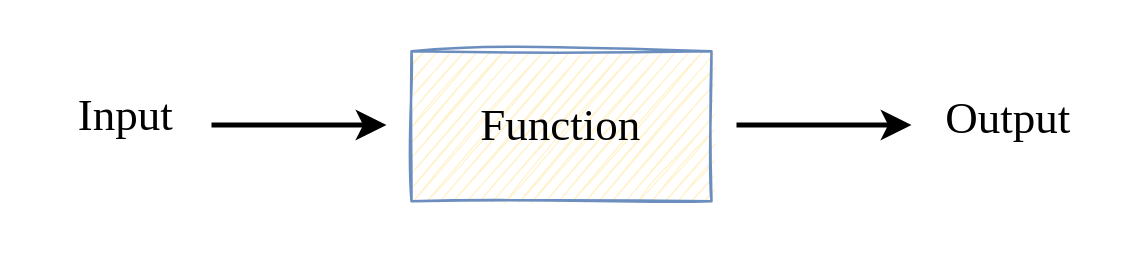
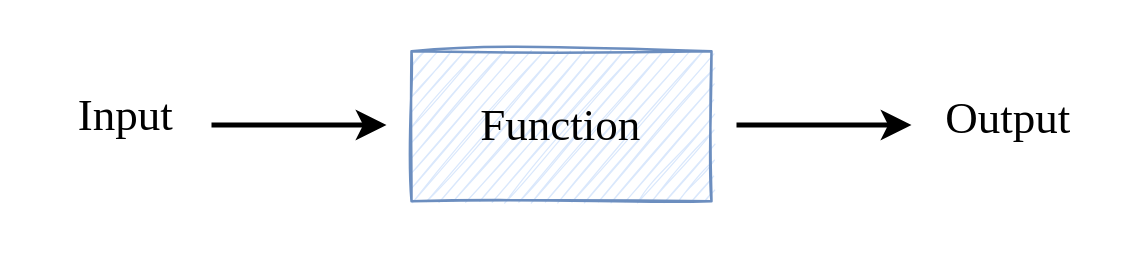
node "Function": fillcolor #fff2cc -> #dae8fc
